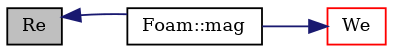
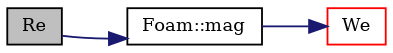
edge "Foam::mag" -> "Re": reversed
